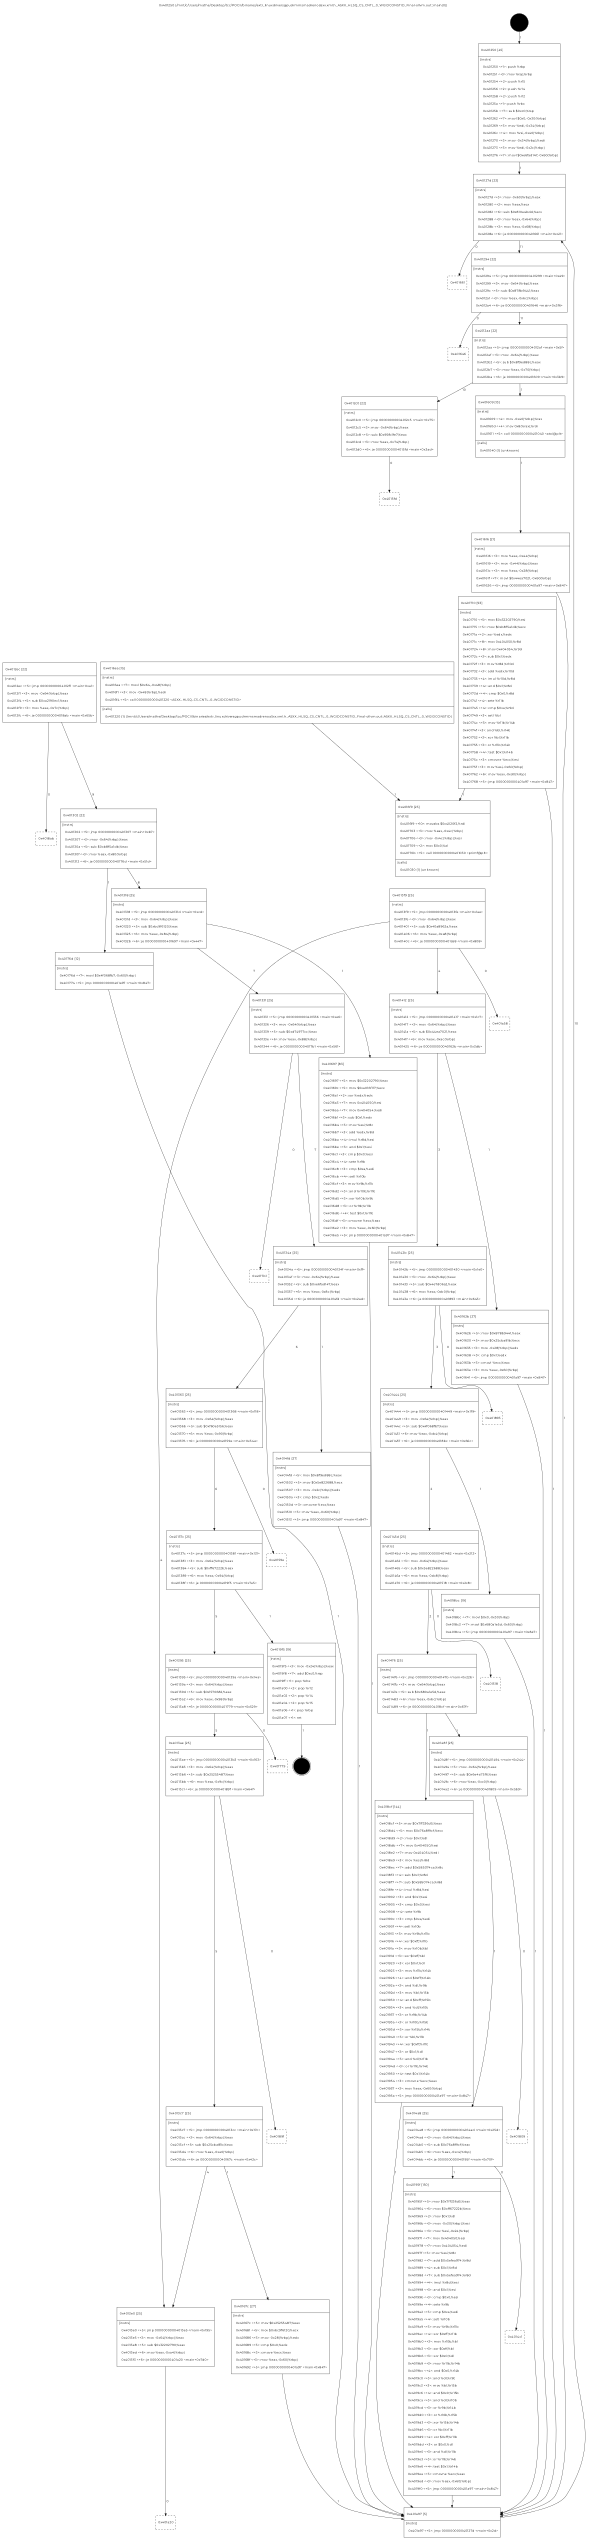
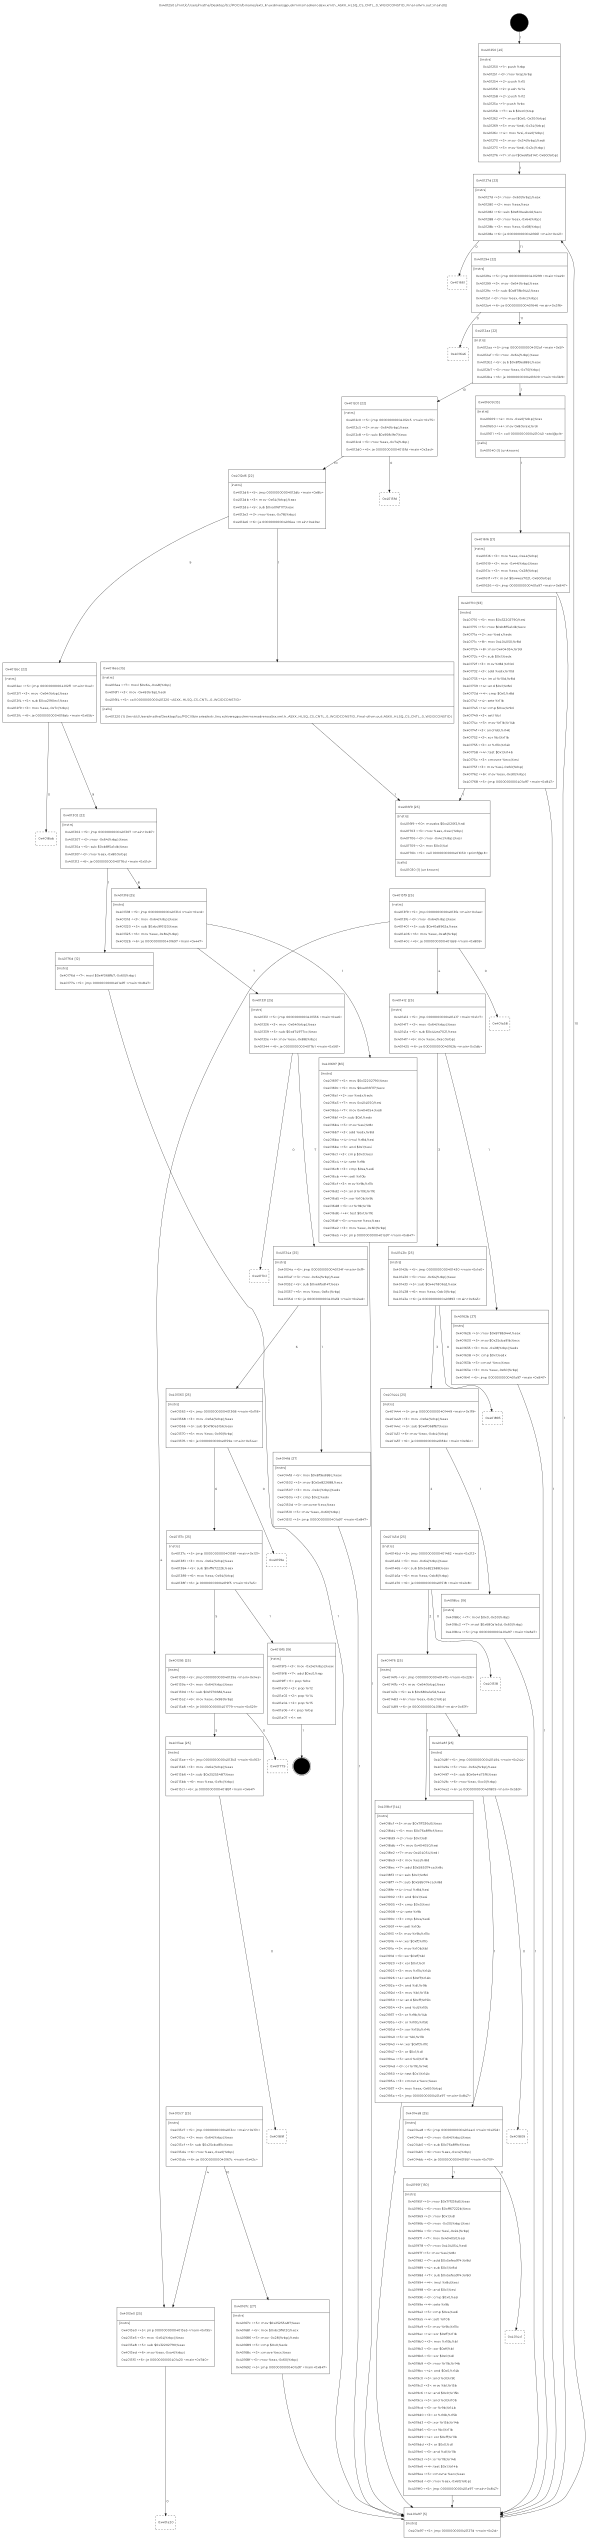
node "0x4012d6 [22]": added
edge "0x4013ae [25]" -> "0x4013c7 [25]": removed, label "5"
edge "0x4013c7 [25]" -> "0x40167c [27]": label " 1" -> " 10"
